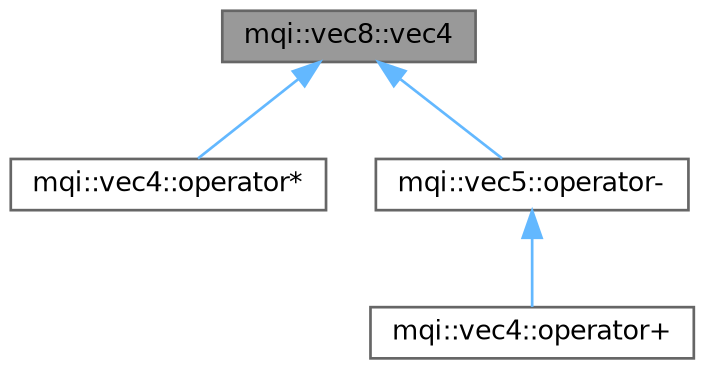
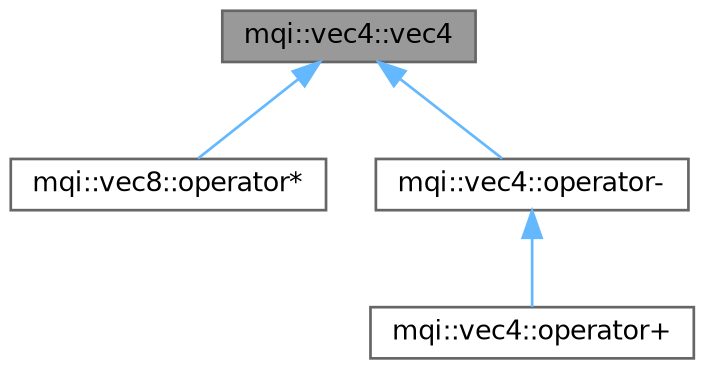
node "mqi::vec8::vec4": label "mqi::vec8::vec4" -> "mqi::vec4::vec4"
node "mqi::vec4::operator*": label "mqi::vec4::operator*" -> "mqi::vec8::operator*"
node "mqi::vec5::operator-": label "mqi::vec5::operator-" -> "mqi::vec4::operator-"
